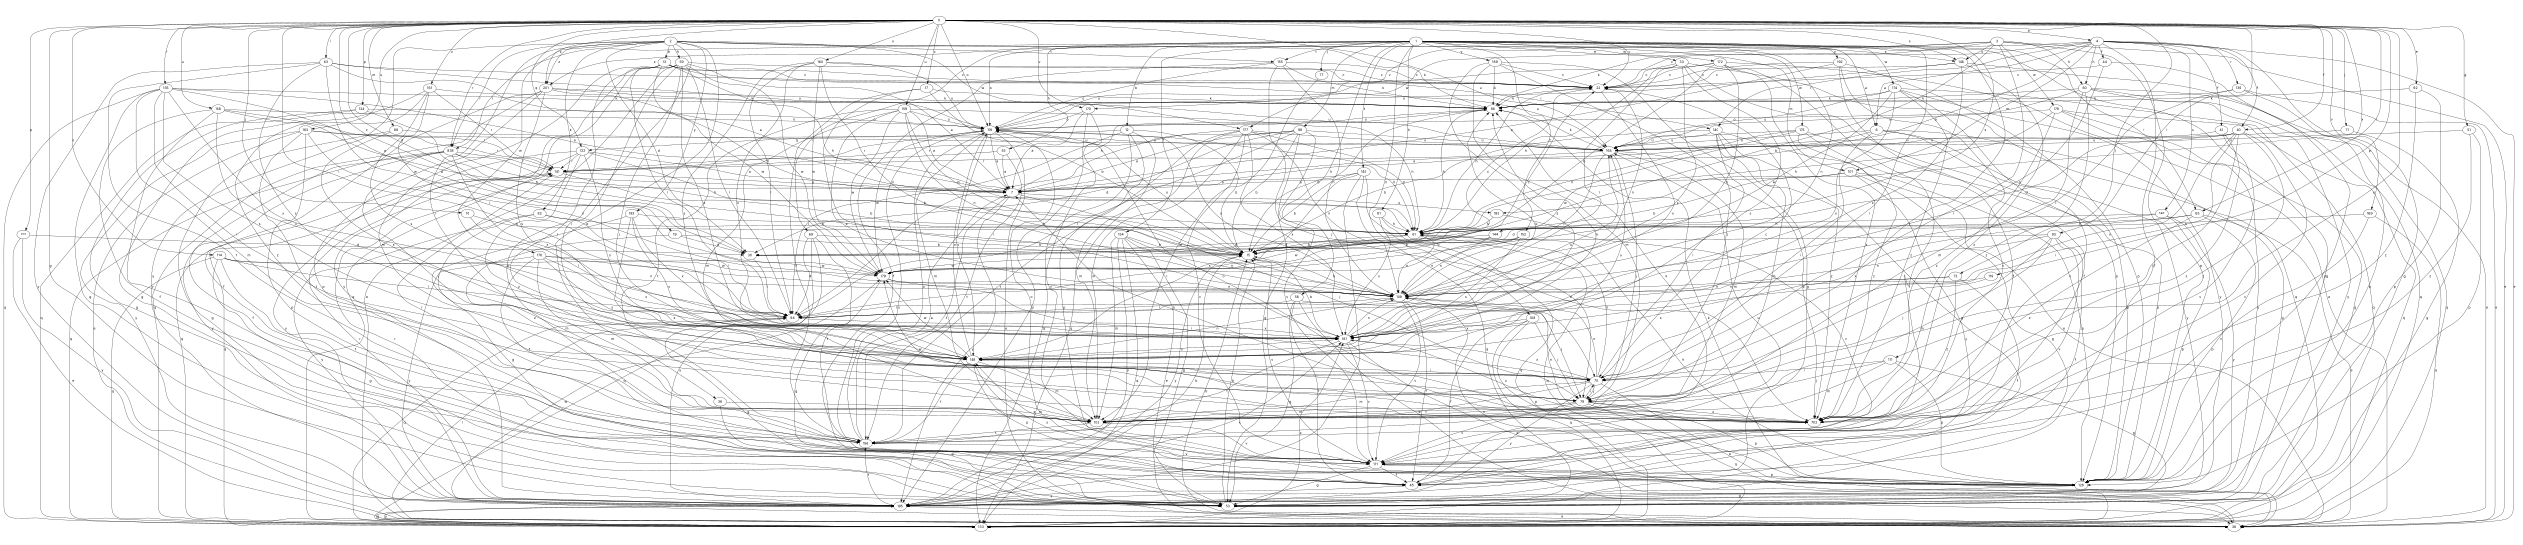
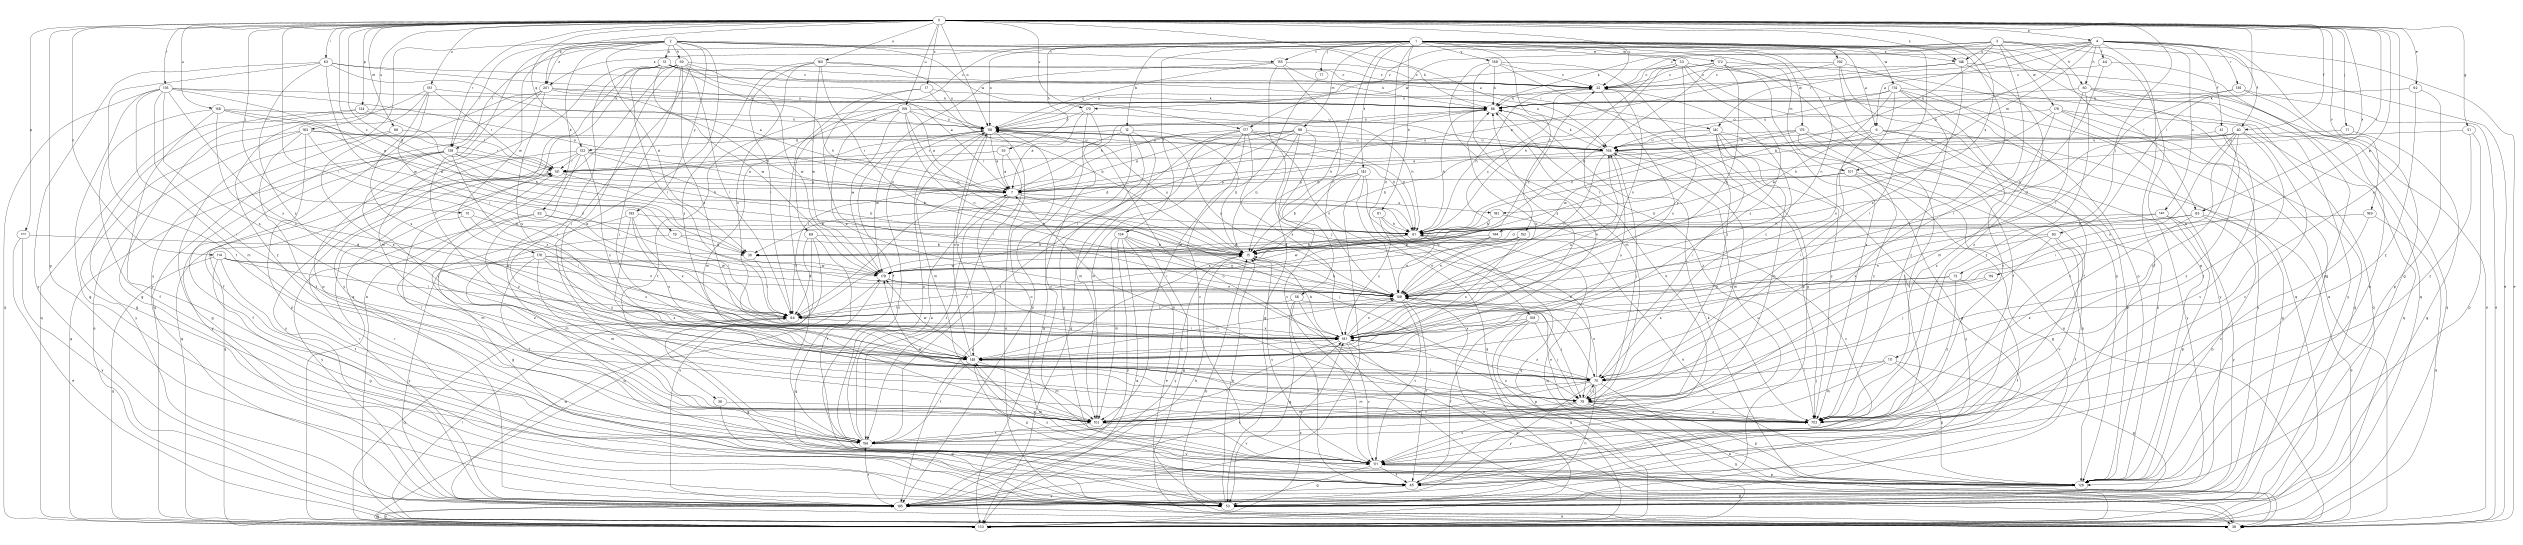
edge "60" -> "164": now "118" -> "164"
node "838": label "838" -> "138"
edge "86" -> "702": added, label "z"
edge "70" -> "61": now "70" -> "53"
edge "93" -> "102": now "76" -> "102"
